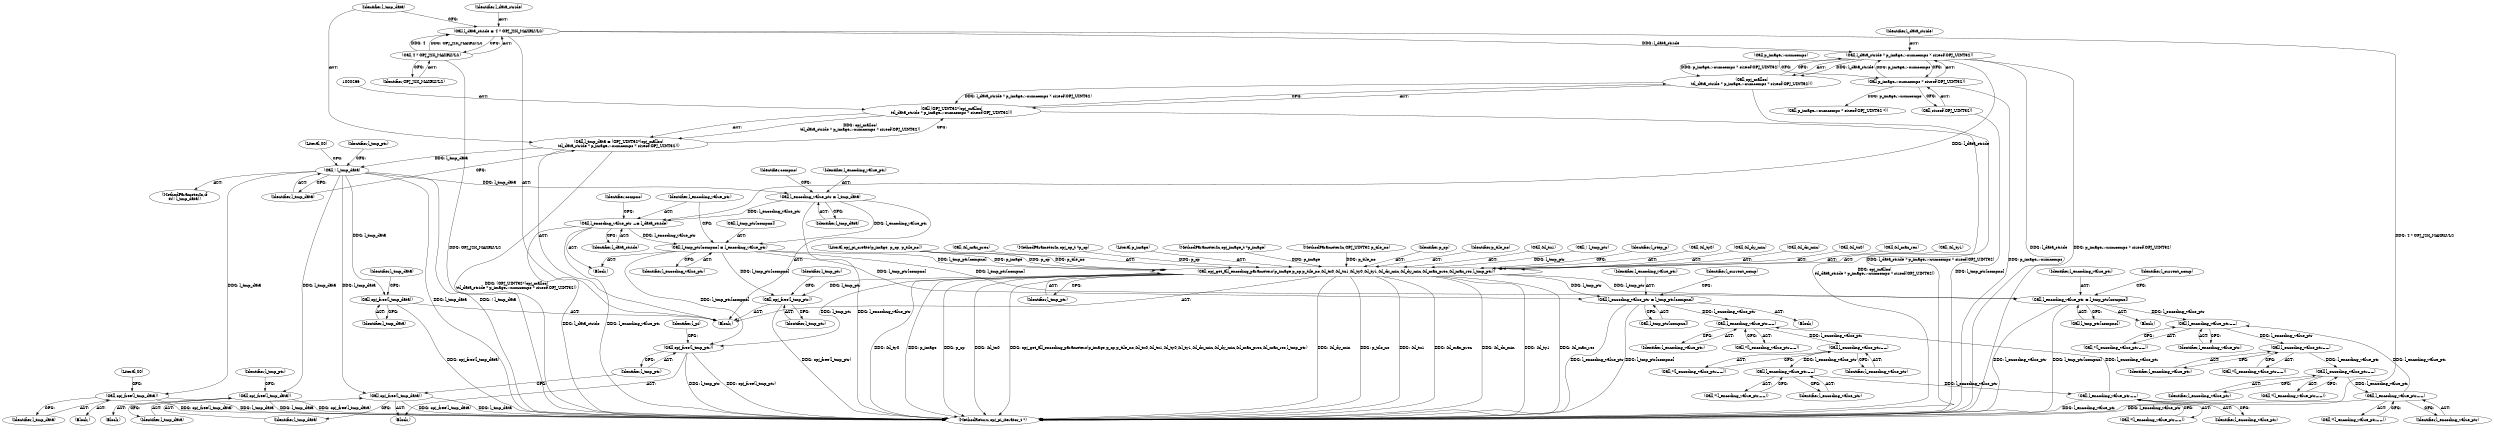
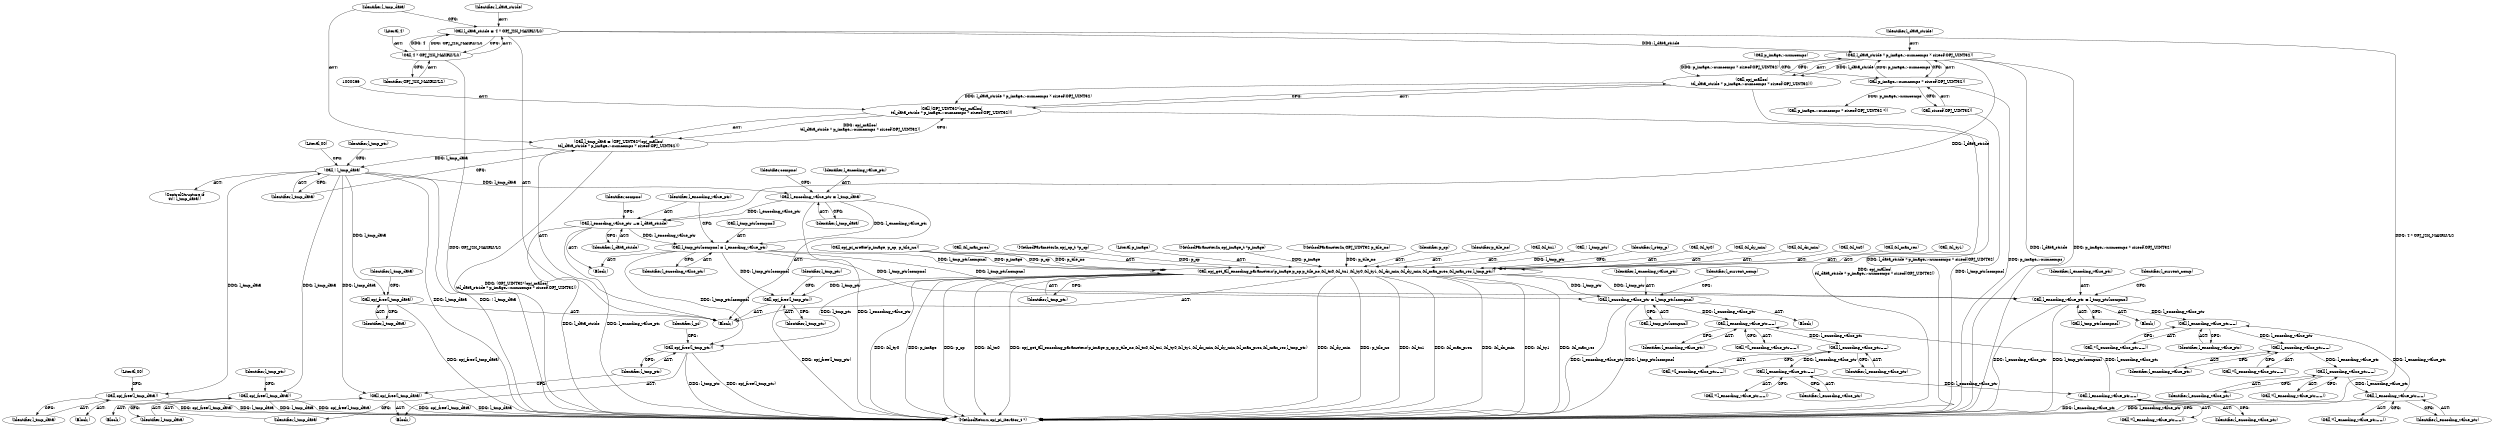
node "(Literal,4)": added
node "(MethodParameterIn,if tt(! l_tmp_data))": label "(MethodParameterIn,if tt(! l_tmp_data))" -> "(ControlStructure,if tt(! l_tmp_data))"
node "(Literal,opj_pi_create(p_image, p_cp, p_tile_no))": label "(Literal,opj_pi_create(p_image, p_cp, p_tile_no))" -> "(Call,opj_pi_create(p_image, p_cp, p_tile_no))"
